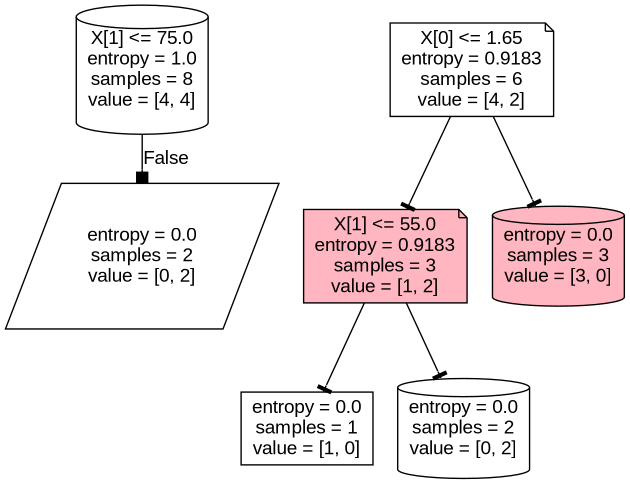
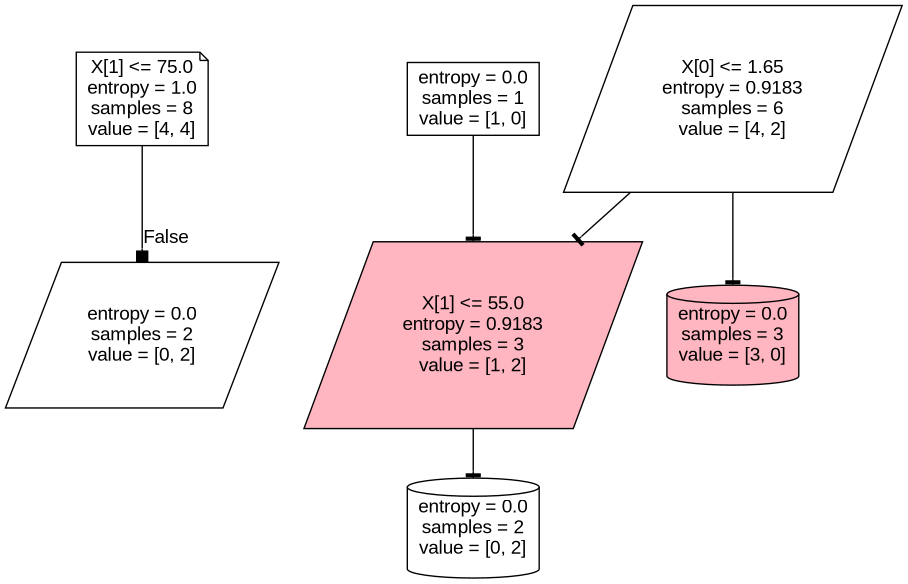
node "X[1] <= 75.0 entropy = 1.0 samples = 8 value = [4, 4]": shape cylinder -> note
node "X[0] <= 1.65 entropy = 0.9183 samples = 6 value = [4, 2]": shape note -> parallelogram
node "X[1] <= 55.0 entropy = 0.9183 samples = 3 value = [1, 2]": shape note -> parallelogram
edge "X[1] <= 55.0 entropy = 0.9183 samples = 3 value = [1, 2]" -> "entropy = 0.0 samples = 1 value = [1, 0]": reversed
